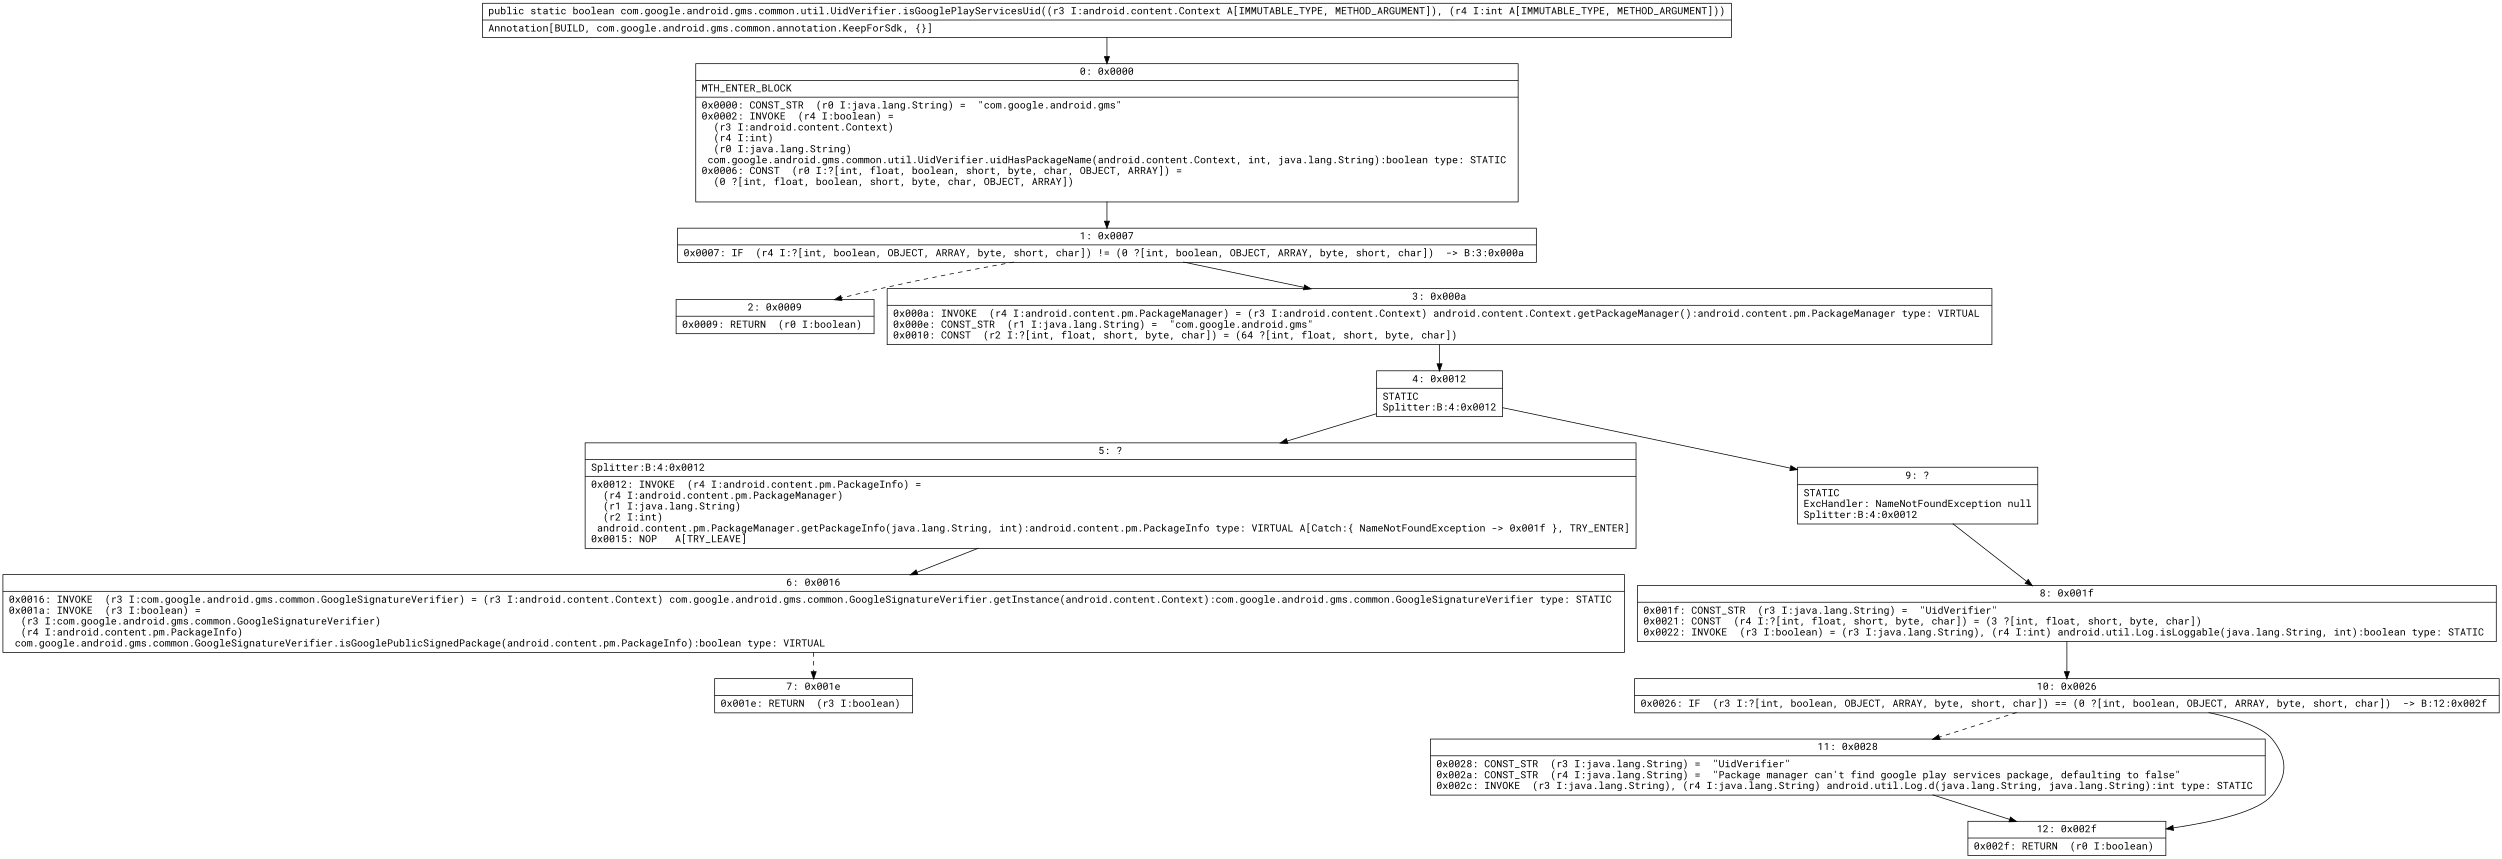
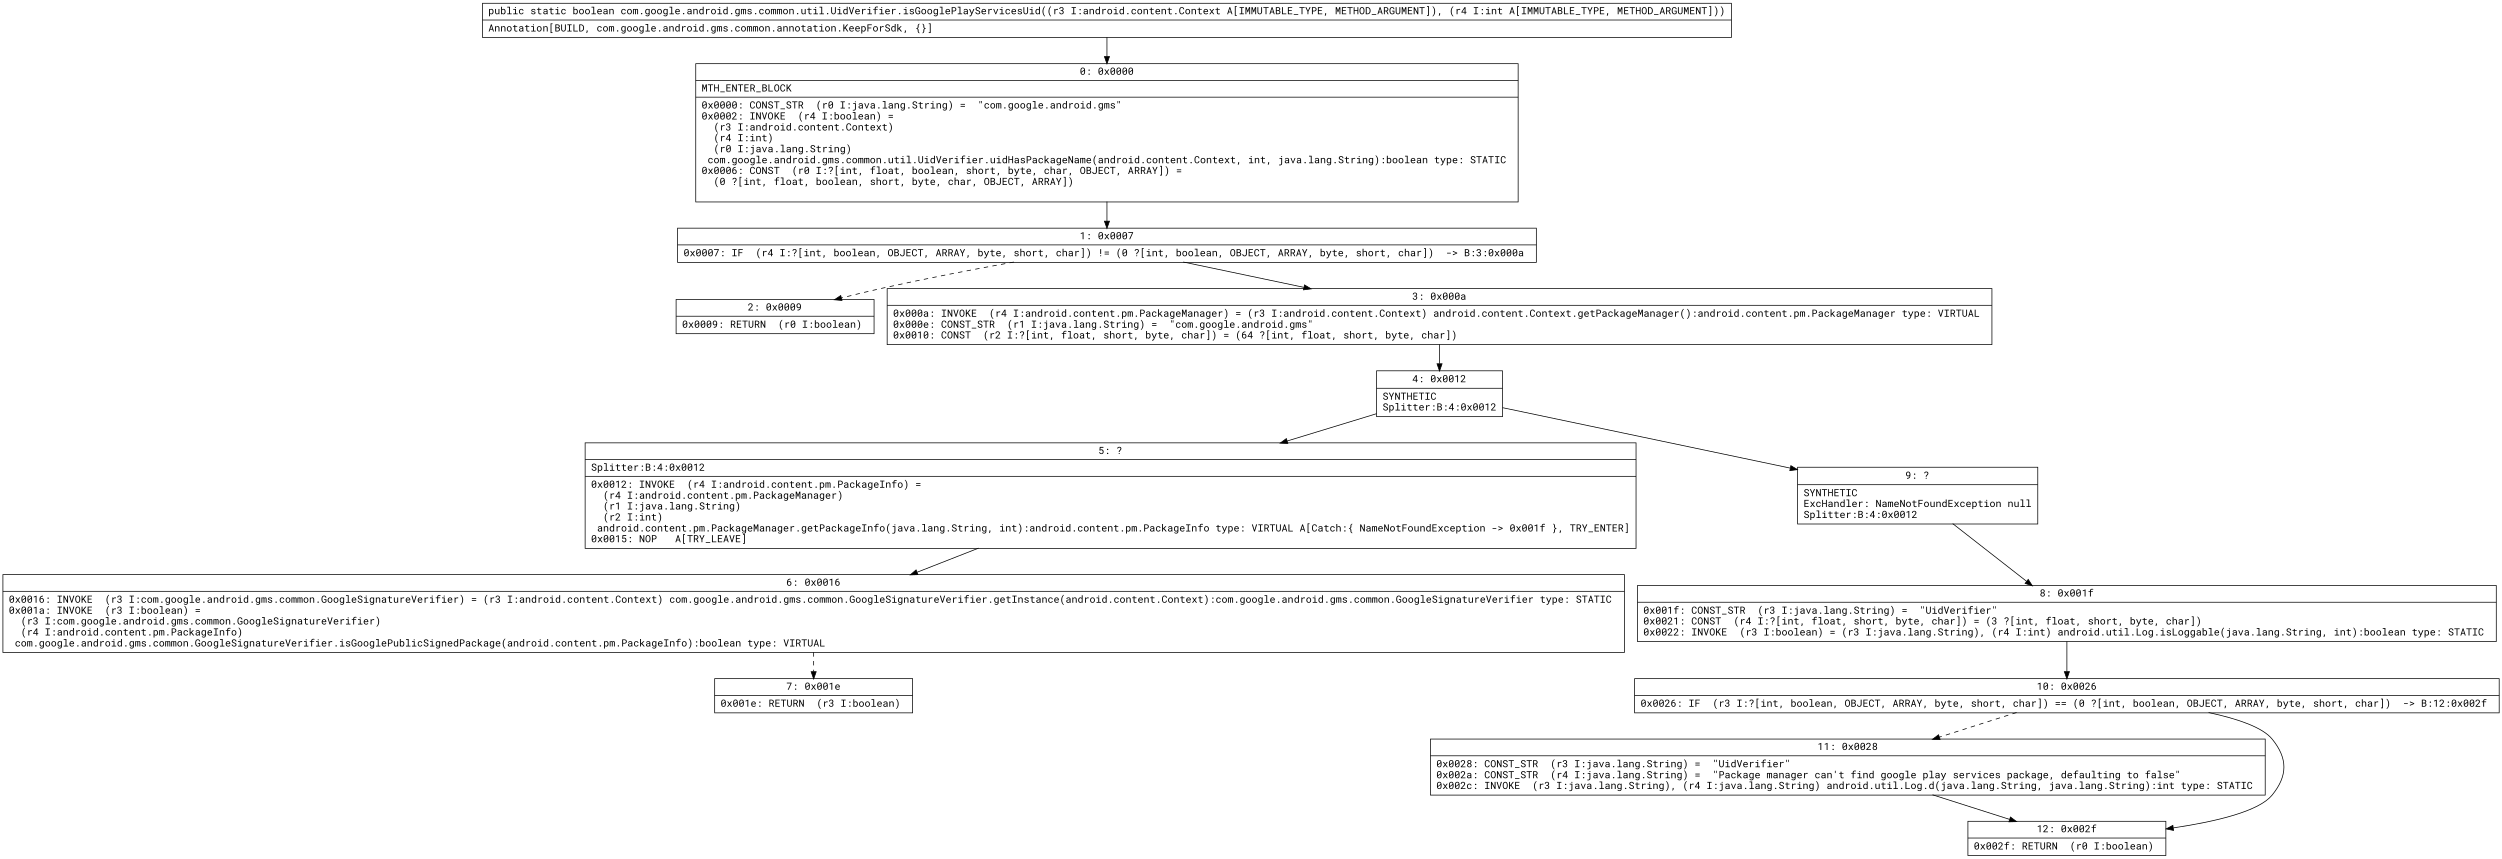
node "4: 0x0012": text "STATIC" -> "SYNTHETIC"
node "9: ?": text "STATIC" -> "SYNTHETIC"
